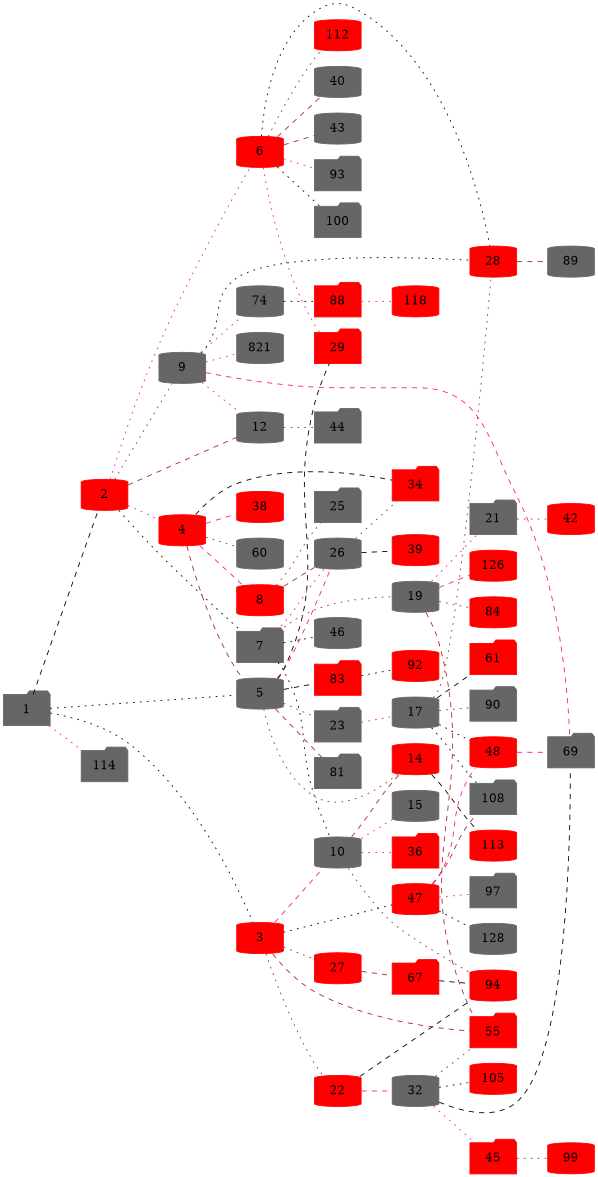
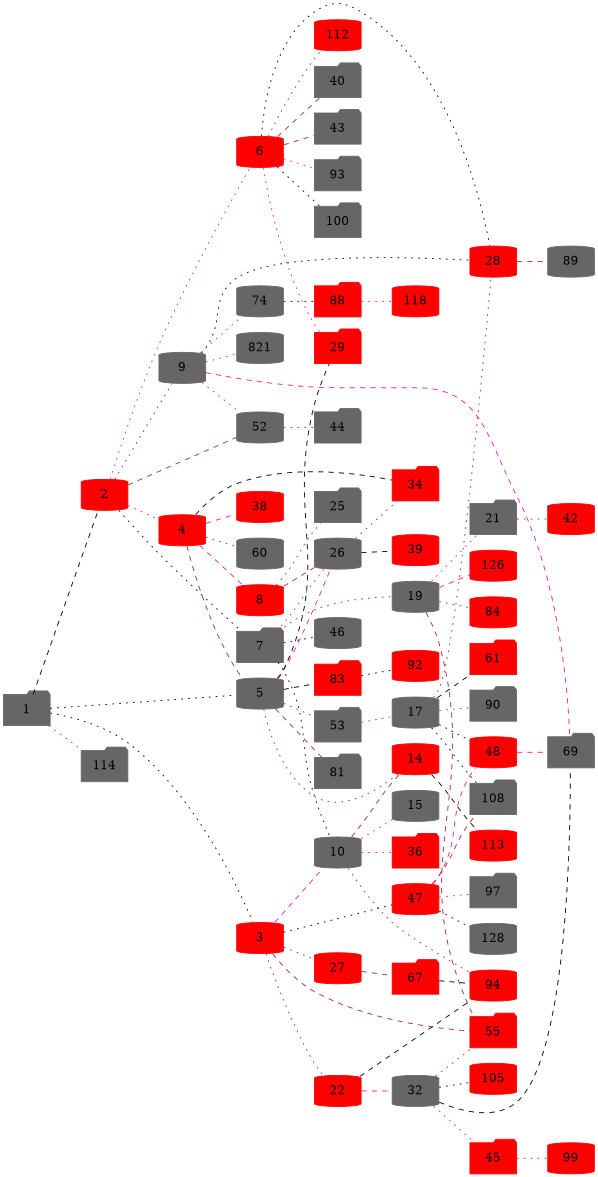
node "40": shape cylinder -> folder
node "43": shape cylinder -> folder
node "12": label "12" -> "52"
node "23": label "23" -> "53"
